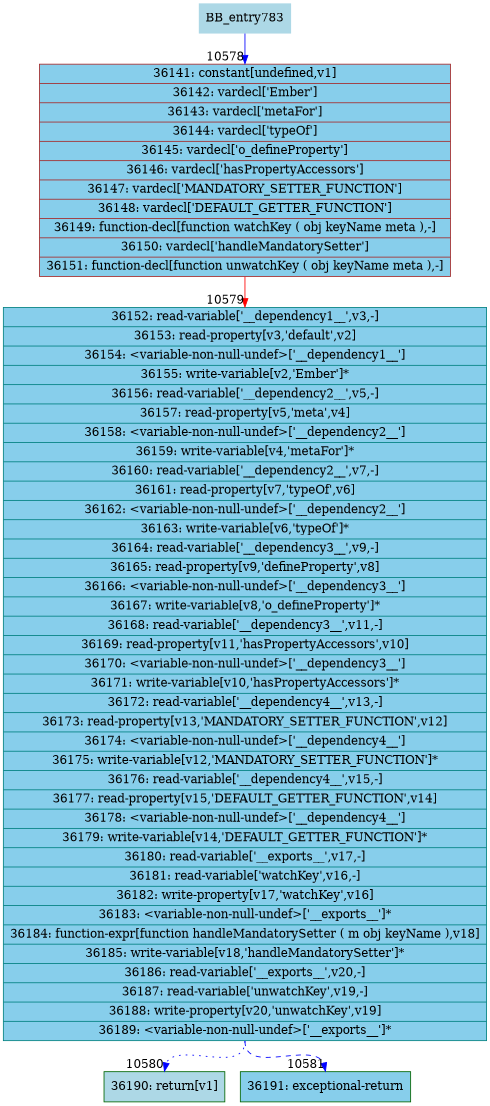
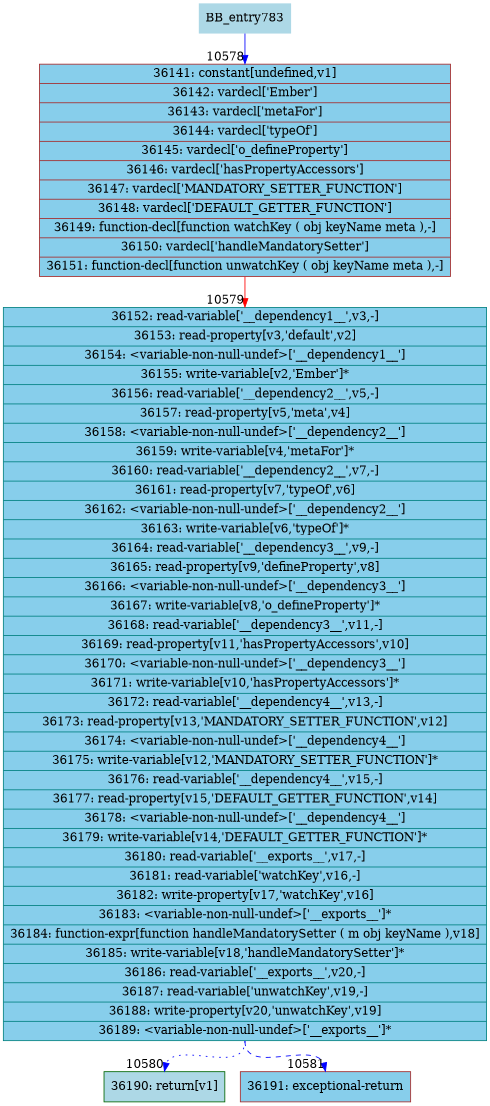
node "36191: exceptional-return": color darkgreen -> brown
